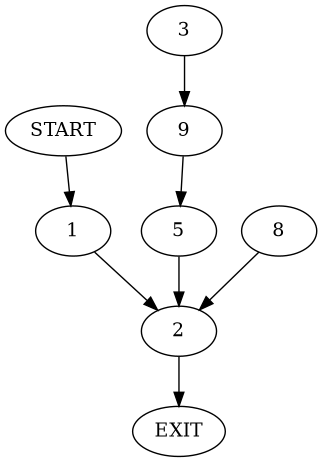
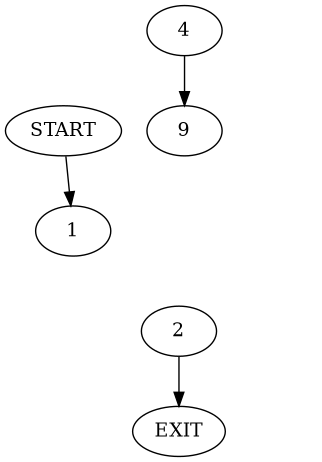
node "3": label "3" -> "4"
node "5": removed
node "8": removed
edge "1" -> "2": removed
